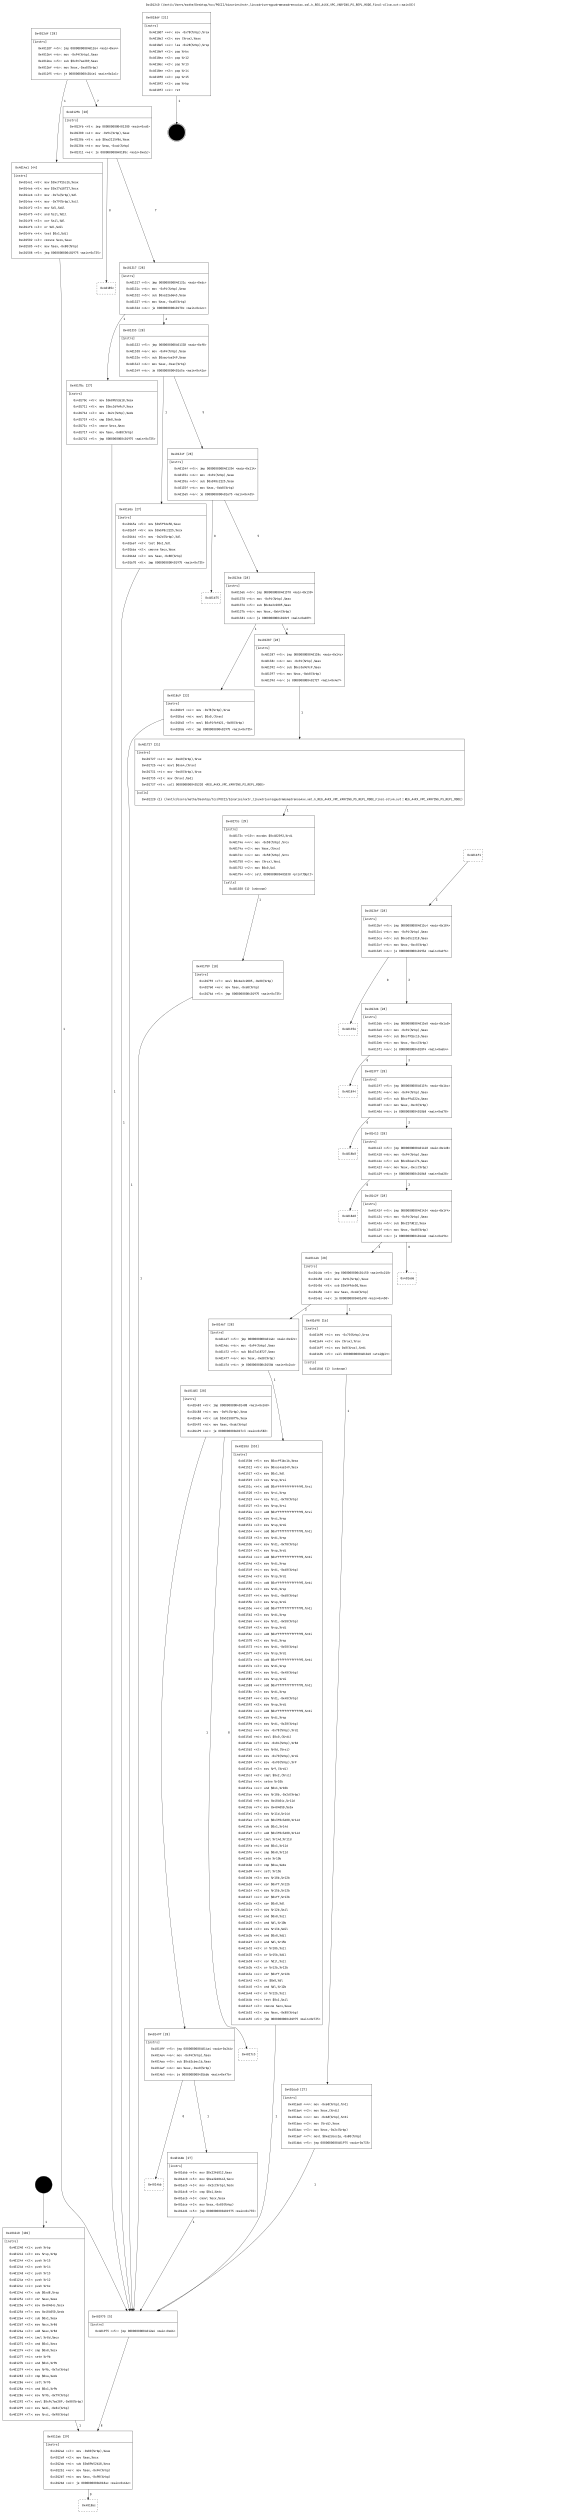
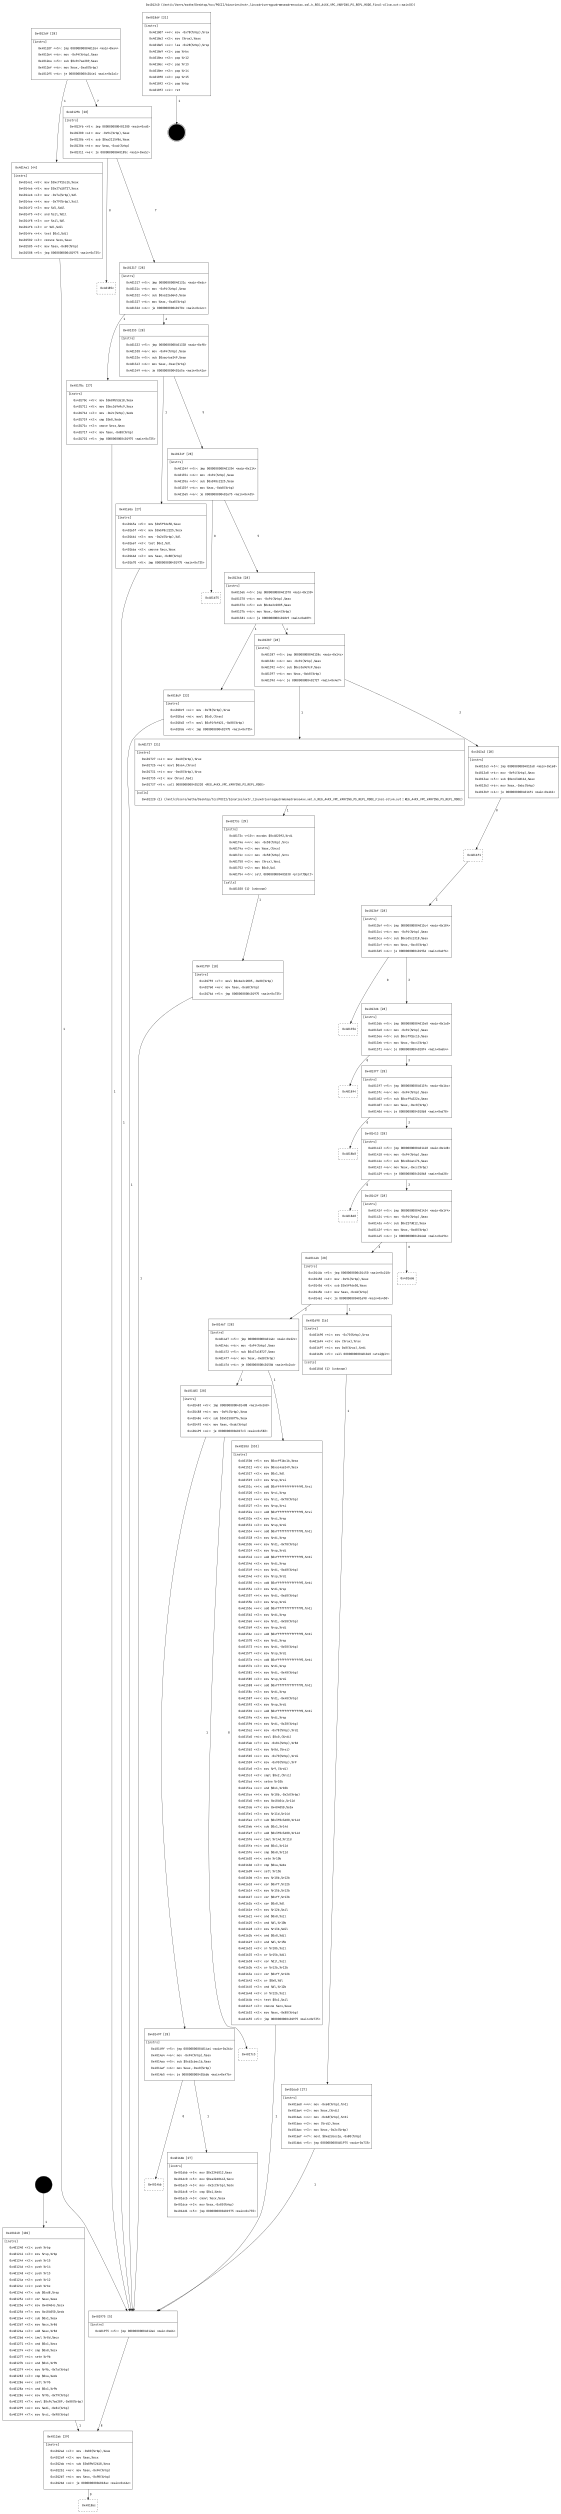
node "0x4013a3 [28]": added
edge "0x401467 [28]" -> "0x401483 [28]": added, label "1"
edge "0x4016bb [27]" -> "0x401975 [5]": removed, label "1"
